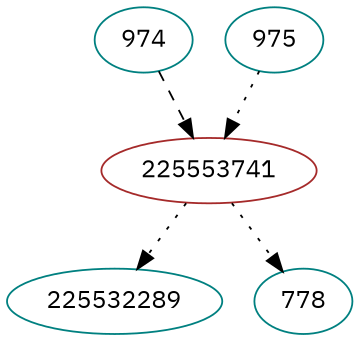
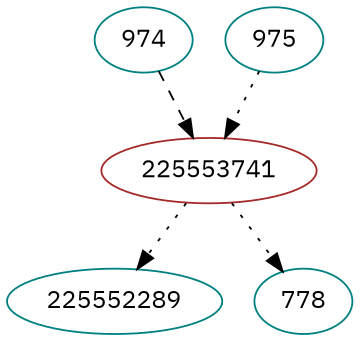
node "225532289": label "225532289" -> "225552289"
